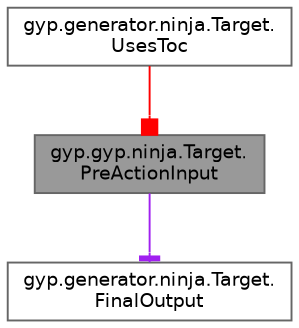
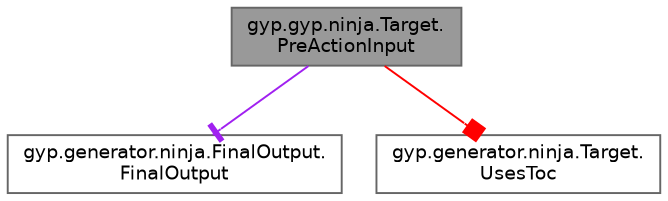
edge "gyp.generator.ninja.Target. UsesToc" -> "gyp.gyp.ninja.Target. PreActionInput": reversed
node "gyp.generator.ninja.Target. FinalOutput": label "gyp.generator.ninja.Target. FinalOutput" -> "gyp.generator.ninja.FinalOutput. FinalOutput"
